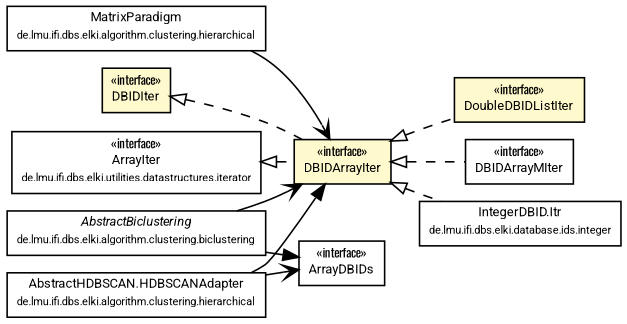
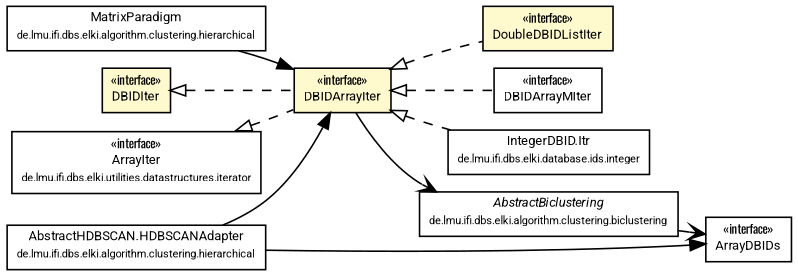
edge "MatrixParadigm" -> "DBIDArrayIter": arrowhead open -> normal
edge "AbstractBiclustering" -> "DBIDArrayIter": reversed
edge "AbstractBiclustering" -> "ArrayDBIDs": arrowhead normal -> open
edge "AbstractHDBSCAN.HDBSCANAdapter" -> "ArrayDBIDs": arrowhead open -> normal
